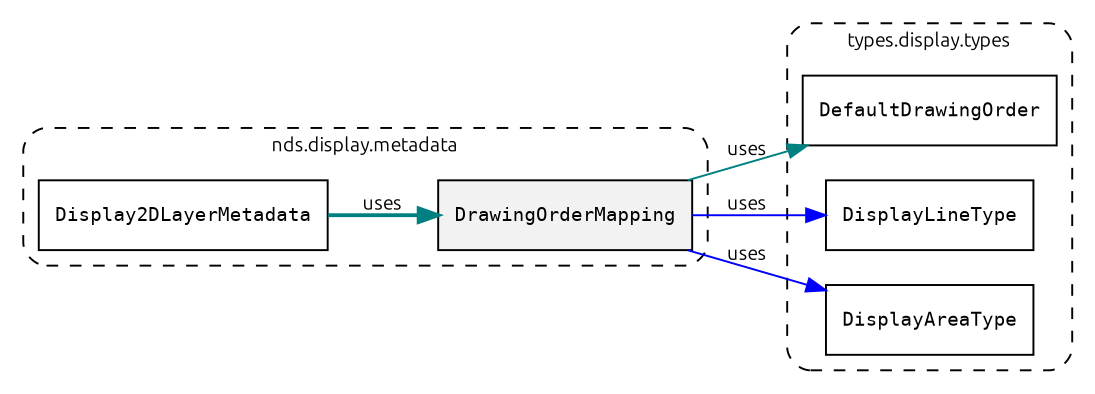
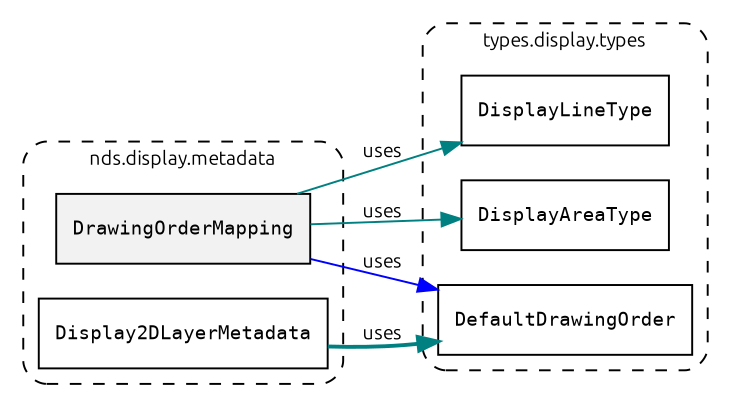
edge "DrawingOrderMapping" -> "DefaultDrawingOrder": color teal -> blue
edge "Display2DLayerMetadata" -> "DrawingOrderMapping": now "Display2DLayerMetadata" -> "DefaultDrawingOrder"
edge "DrawingOrderMapping" -> "DisplayLineType": color blue -> teal
edge "DrawingOrderMapping" -> "DisplayAreaType": color blue -> teal
